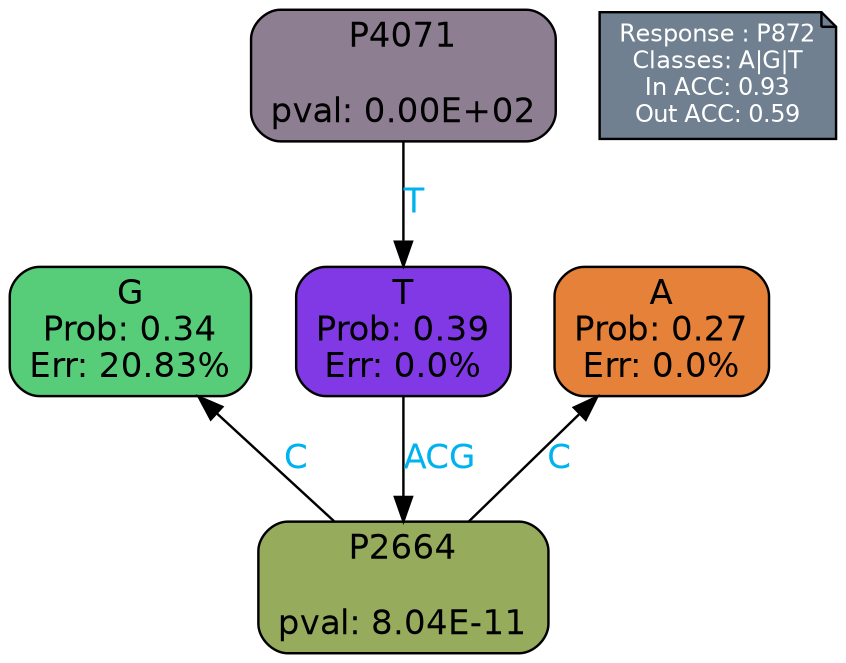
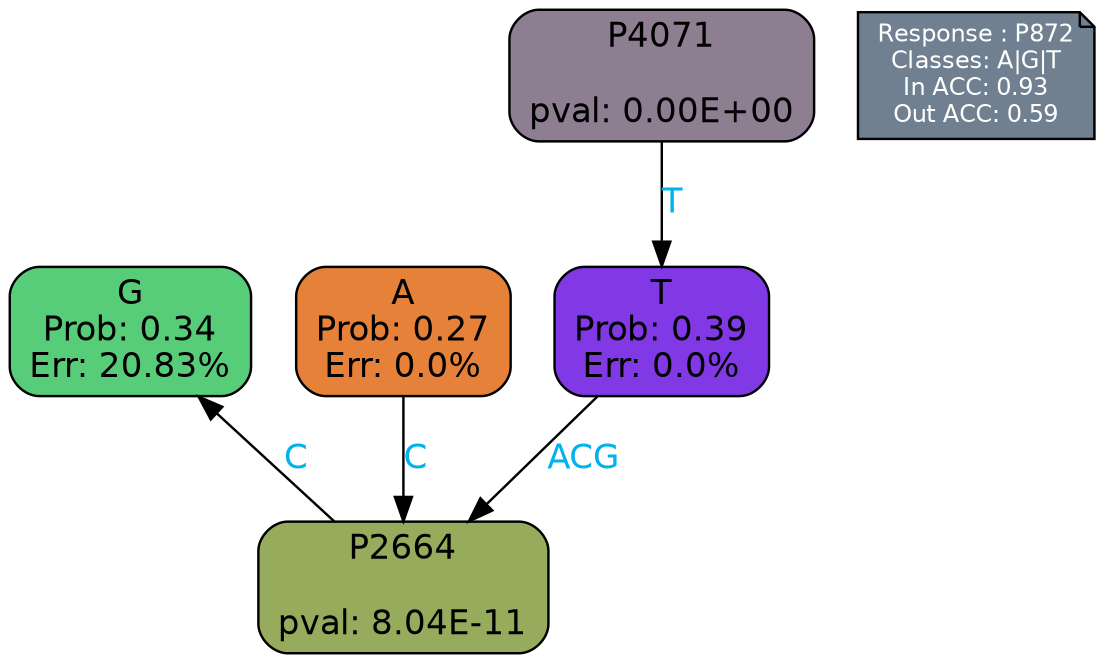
node "P4071 pval: 0.00E+02": label "P4071 pval: 0.00E+02" -> "P4071 pval: 0.00E+00"
edge "P2664 pval: 8.04E-11" -> "A Prob: 0.27 Err: 0.0%": reversed
